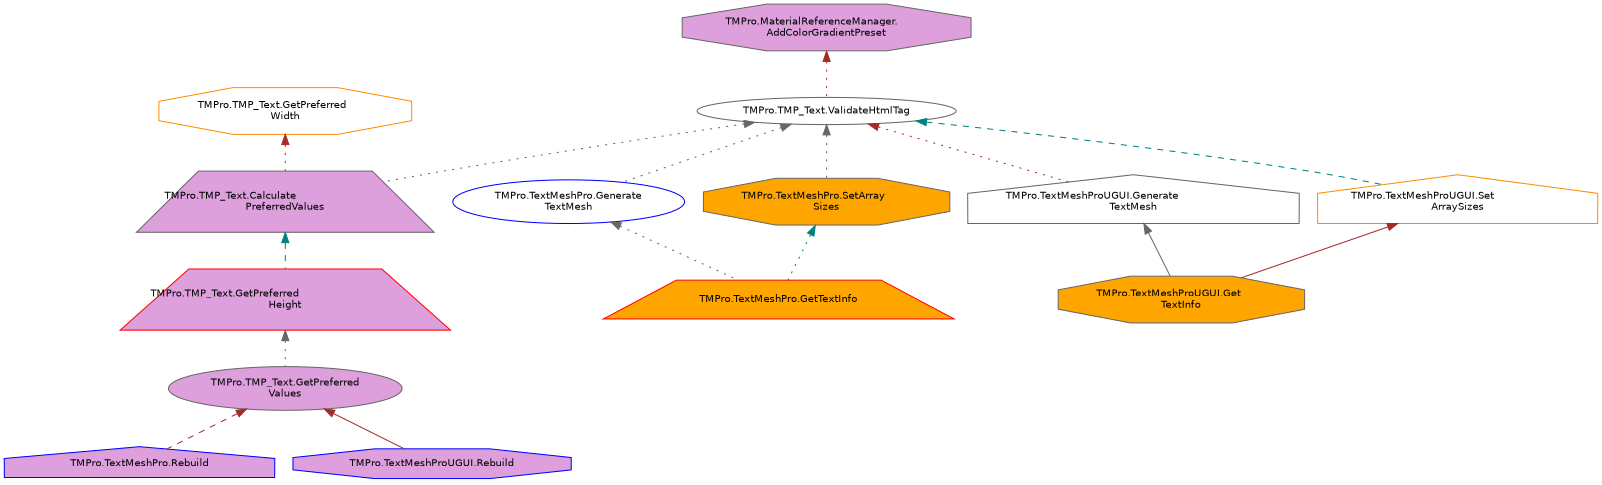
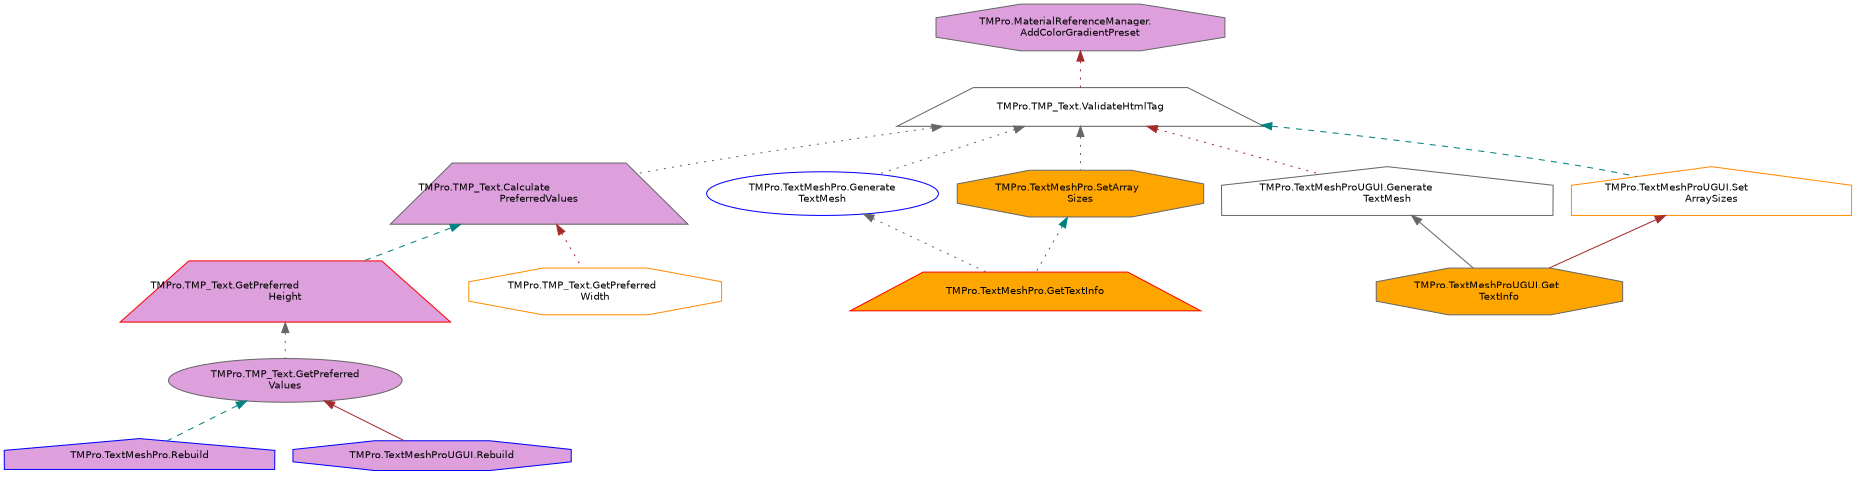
node "TMPro.TMP_Text.ValidateHtmlTag": shape ellipse -> trapezium
edge "TMPro.TMP_Text.Calculate PreferredValues" -> "TMPro.TMP_Text.GetPreferred Width": reversed
edge "TMPro.TextMeshPro.Rebuild" -> "TMPro.TMP_Text.GetPreferred Values": color brown -> teal
